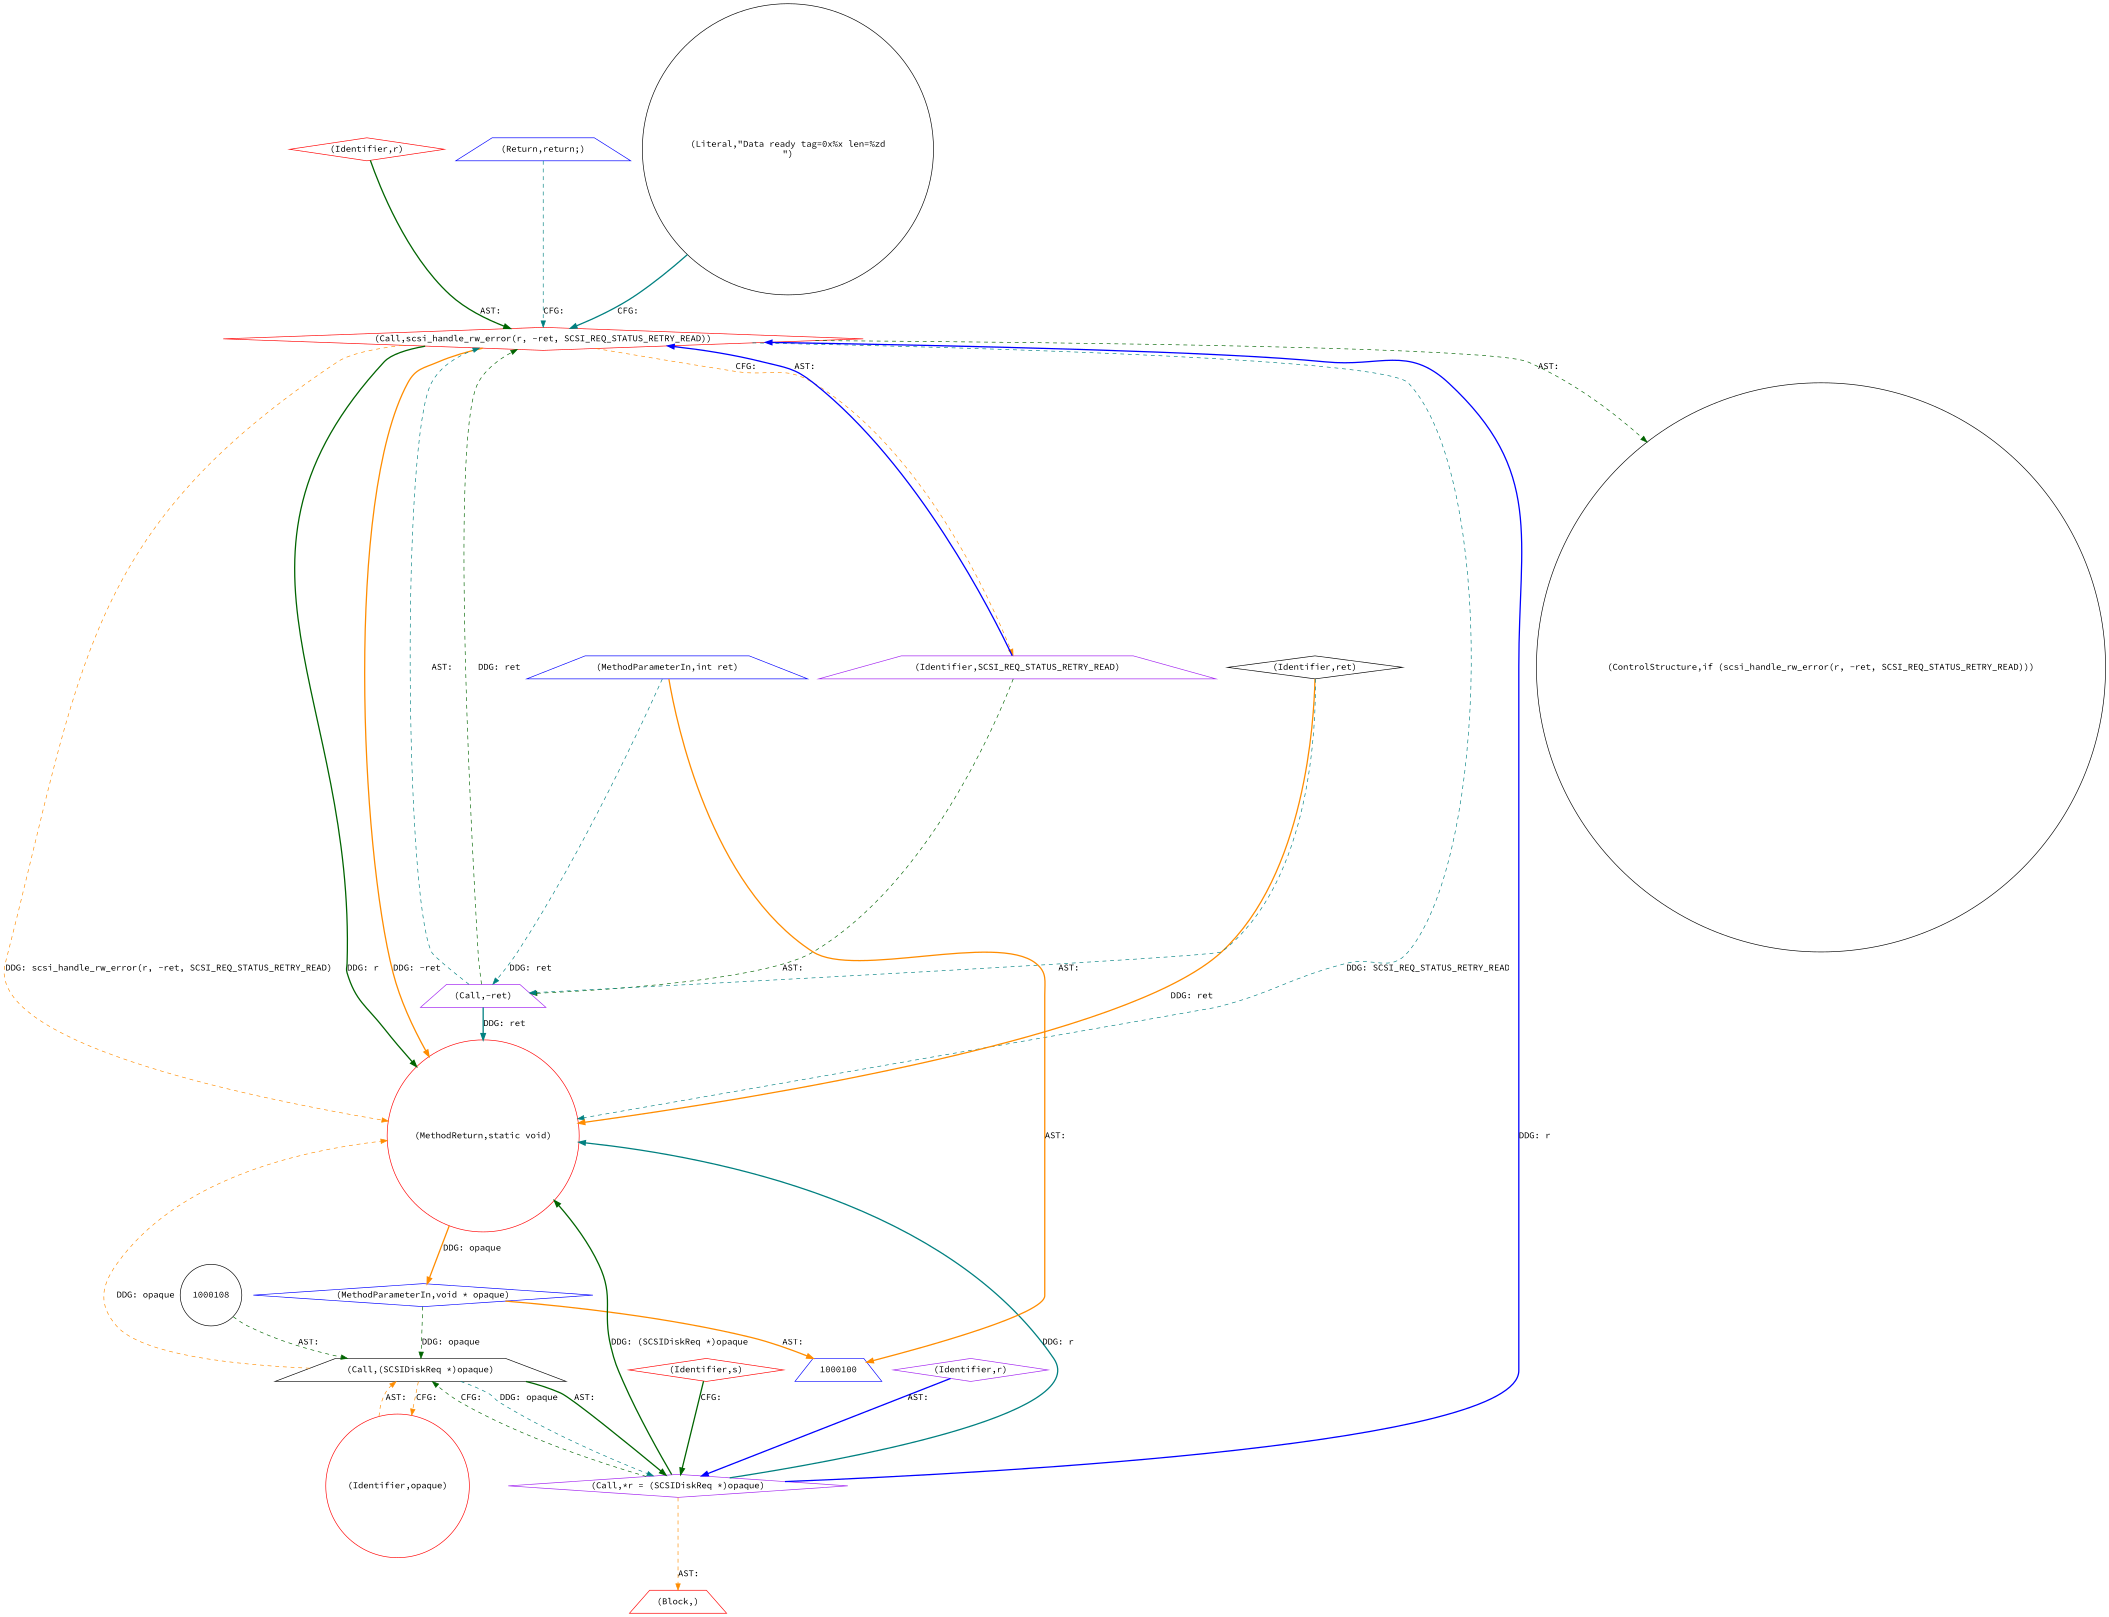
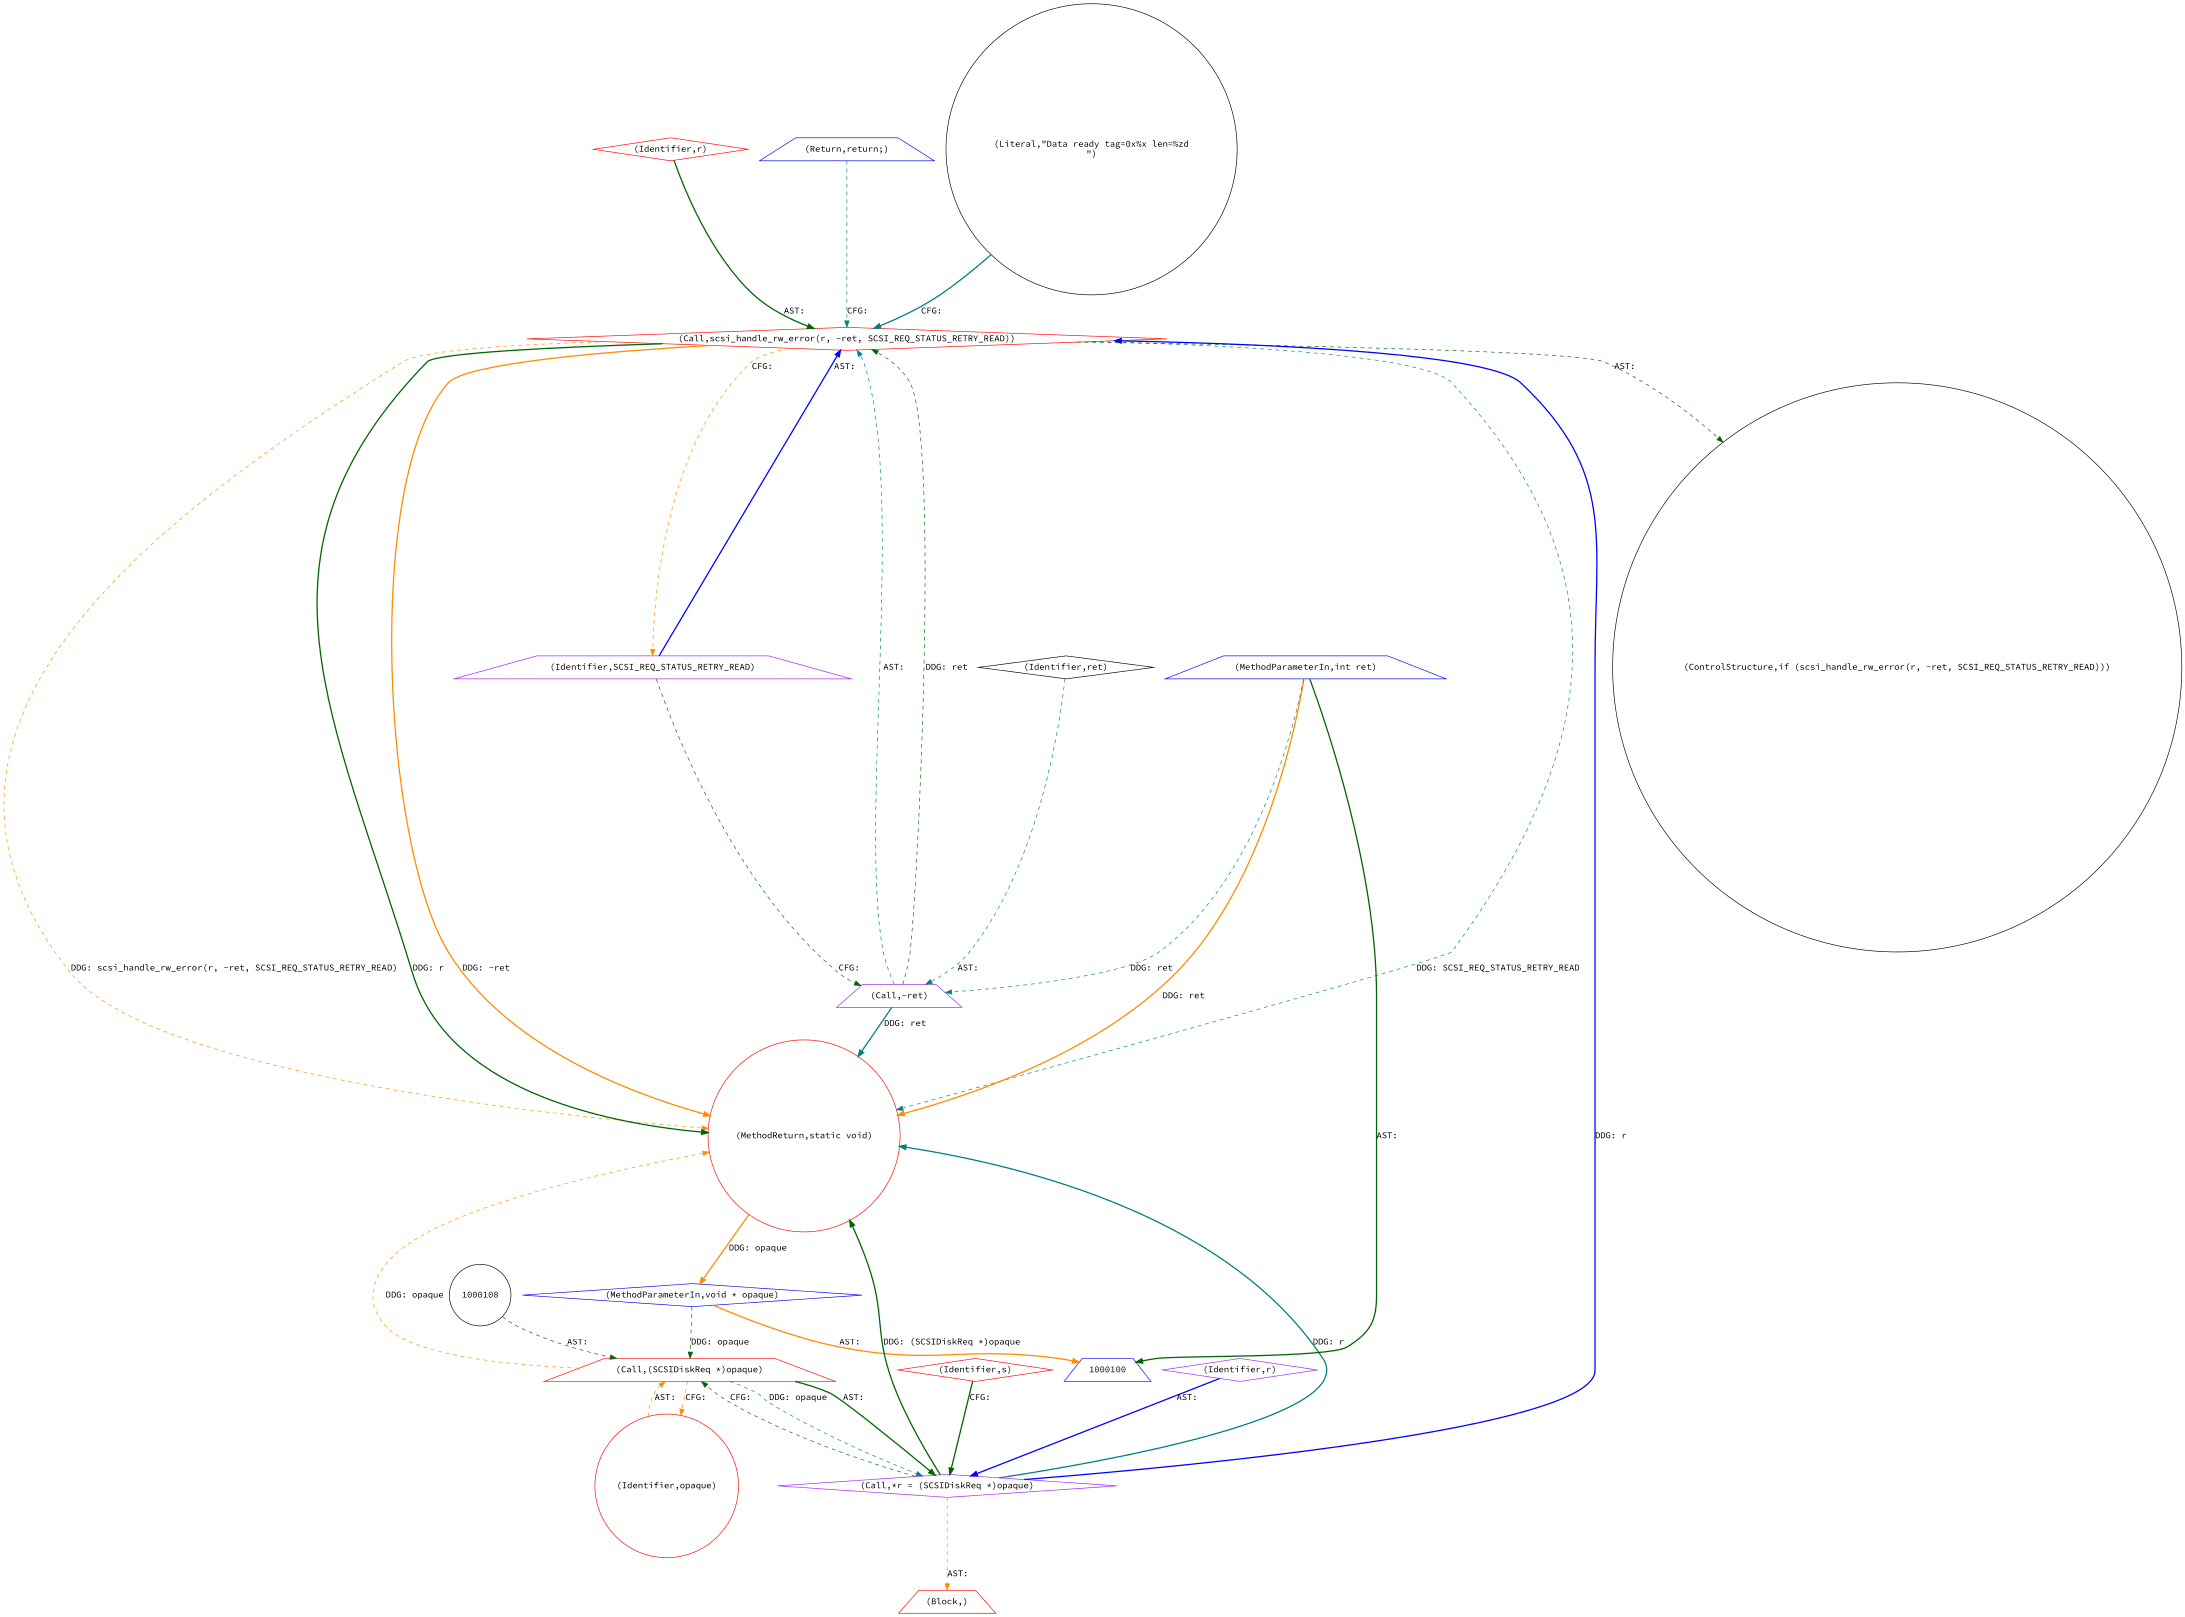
edge "(MethodParameterIn,int ret)" -> "1000100": color darkorange -> darkgreen
edge "(Identifier,SCSI_REQ_STATUS_RETRY_READ)" -> "(Call,-ret)": label "AST: " -> "CFG: "
edge "(Identifier,ret)" -> "(MethodReturn,static void)": now "(MethodParameterIn,int ret)" -> "(MethodReturn,static void)"
node "(Call,(SCSIDiskReq *)opaque)": color black -> red
